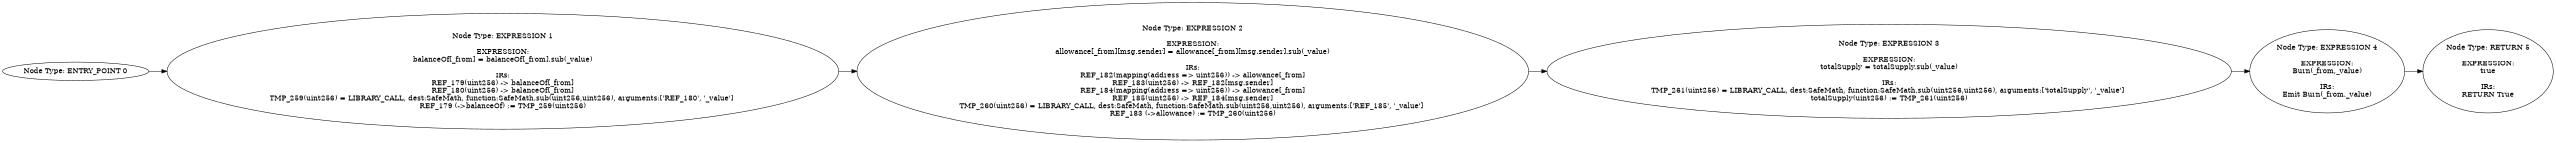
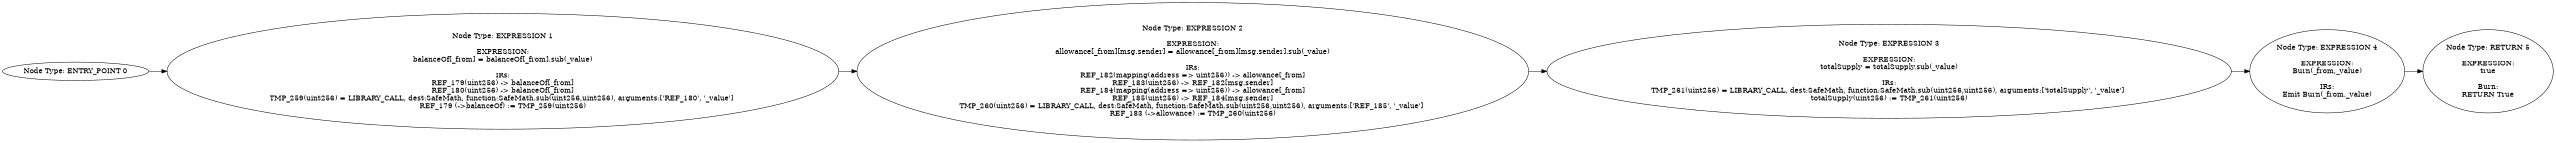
node "Node Type: RETURN 5 EXPRESSION: true IRs: RETURN True": label "Node Type: RETURN 5 EXPRESSION: true IRs: RETURN True" -> "Node Type: RETURN 5 EXPRESSION: true Burn: RETURN True"
